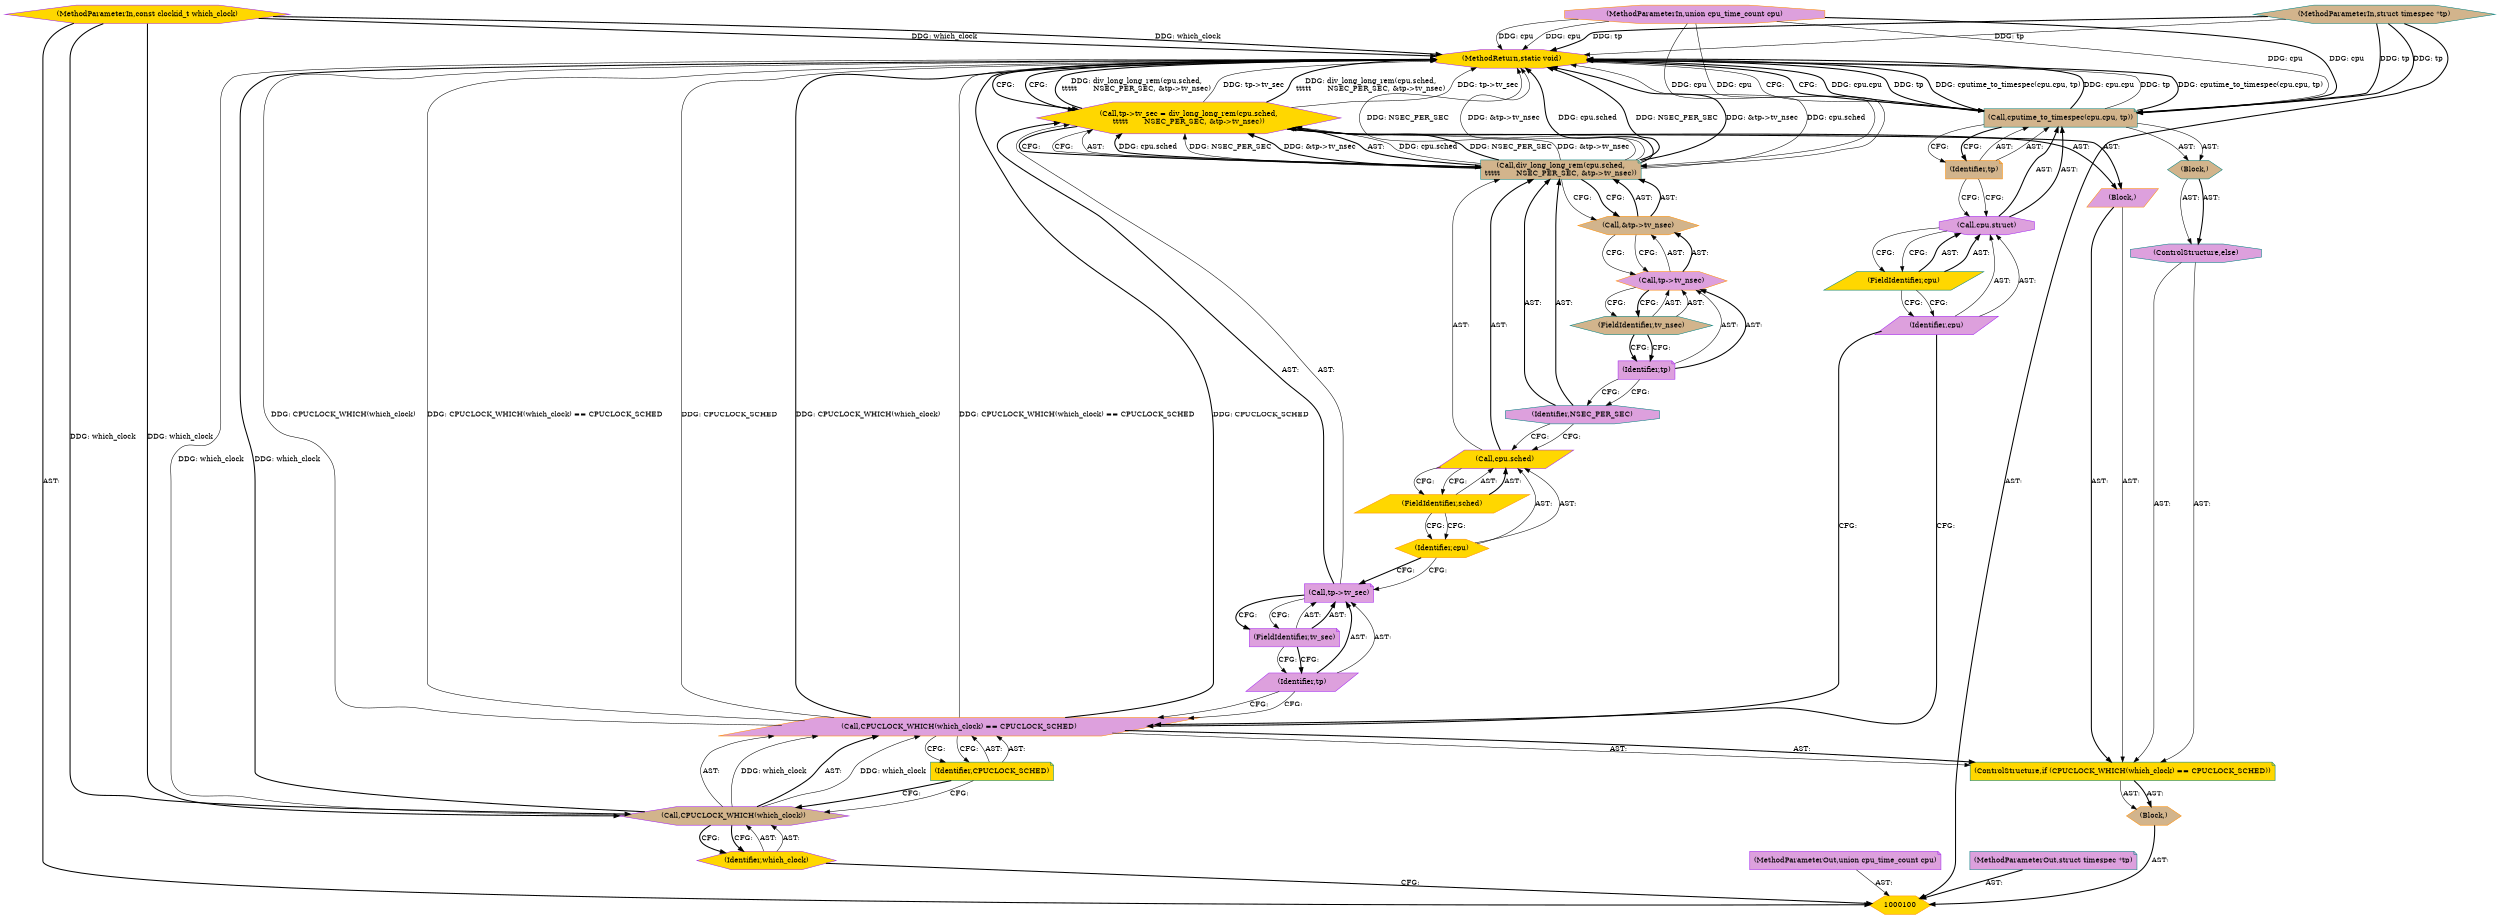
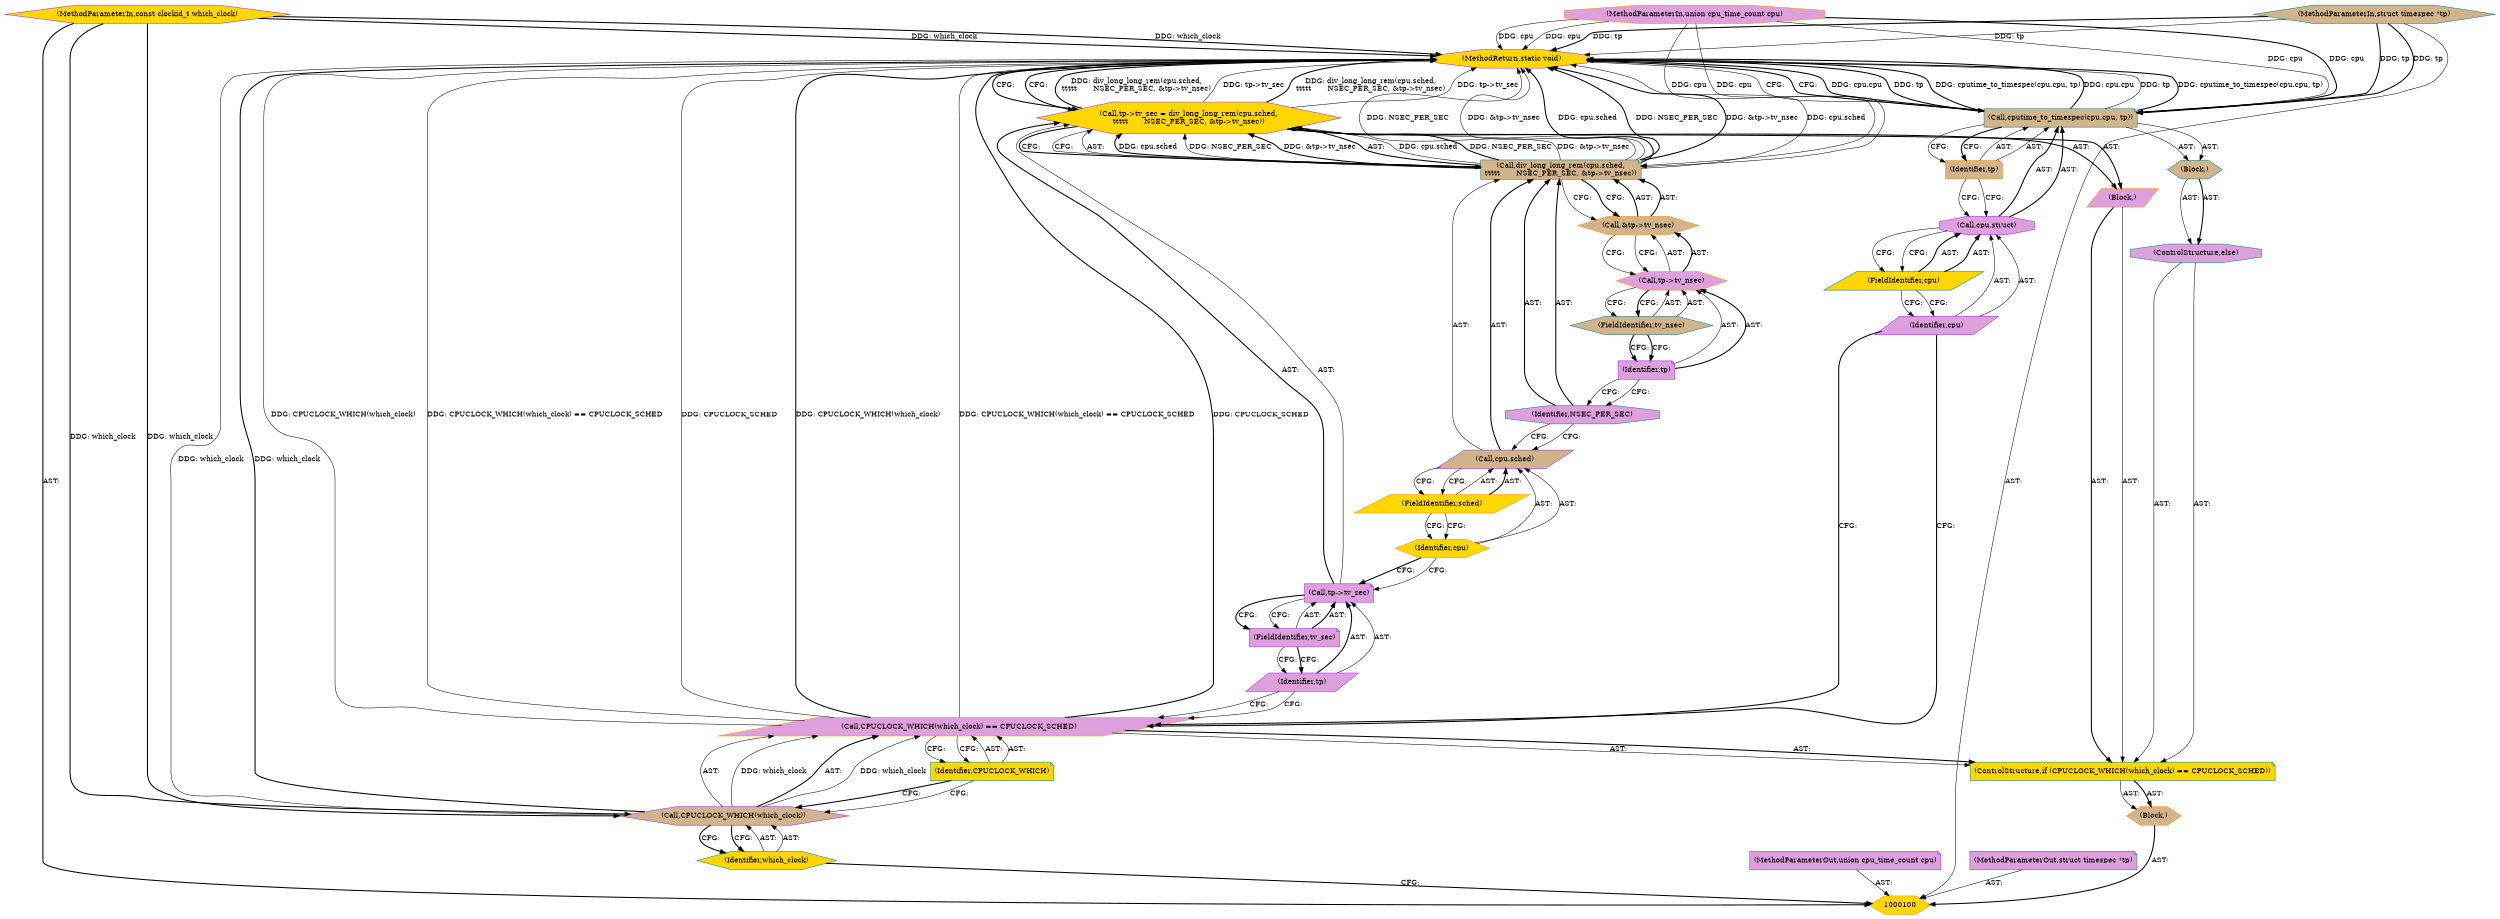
edge "(MethodParameterIn,struct timespec *tp)" -> "1000100": style bold -> solid
node "(Call,cpu.sched)": fillcolor gold -> tan
node "(Identifier,CPUCLOCK_SCHED)": label "(Identifier,CPUCLOCK_SCHED)" -> "(Identifier,CPUCLOCK_WHICH)"
node "(Identifier,which_clock)": color purple -> teal
edge "(MethodParameterOut,struct timespec *tp)" -> "1000100": style bold -> solid
